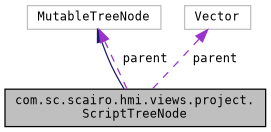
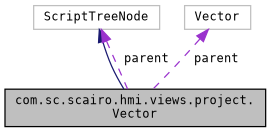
node "MutableTreeNode": label "MutableTreeNode" -> "ScriptTreeNode"
node "com.sc.scairo.hmi.views.project. ScriptTreeNode": label "com.sc.scairo.hmi.views.project. ScriptTreeNode" -> "com.sc.scairo.hmi.views.project. Vector"
